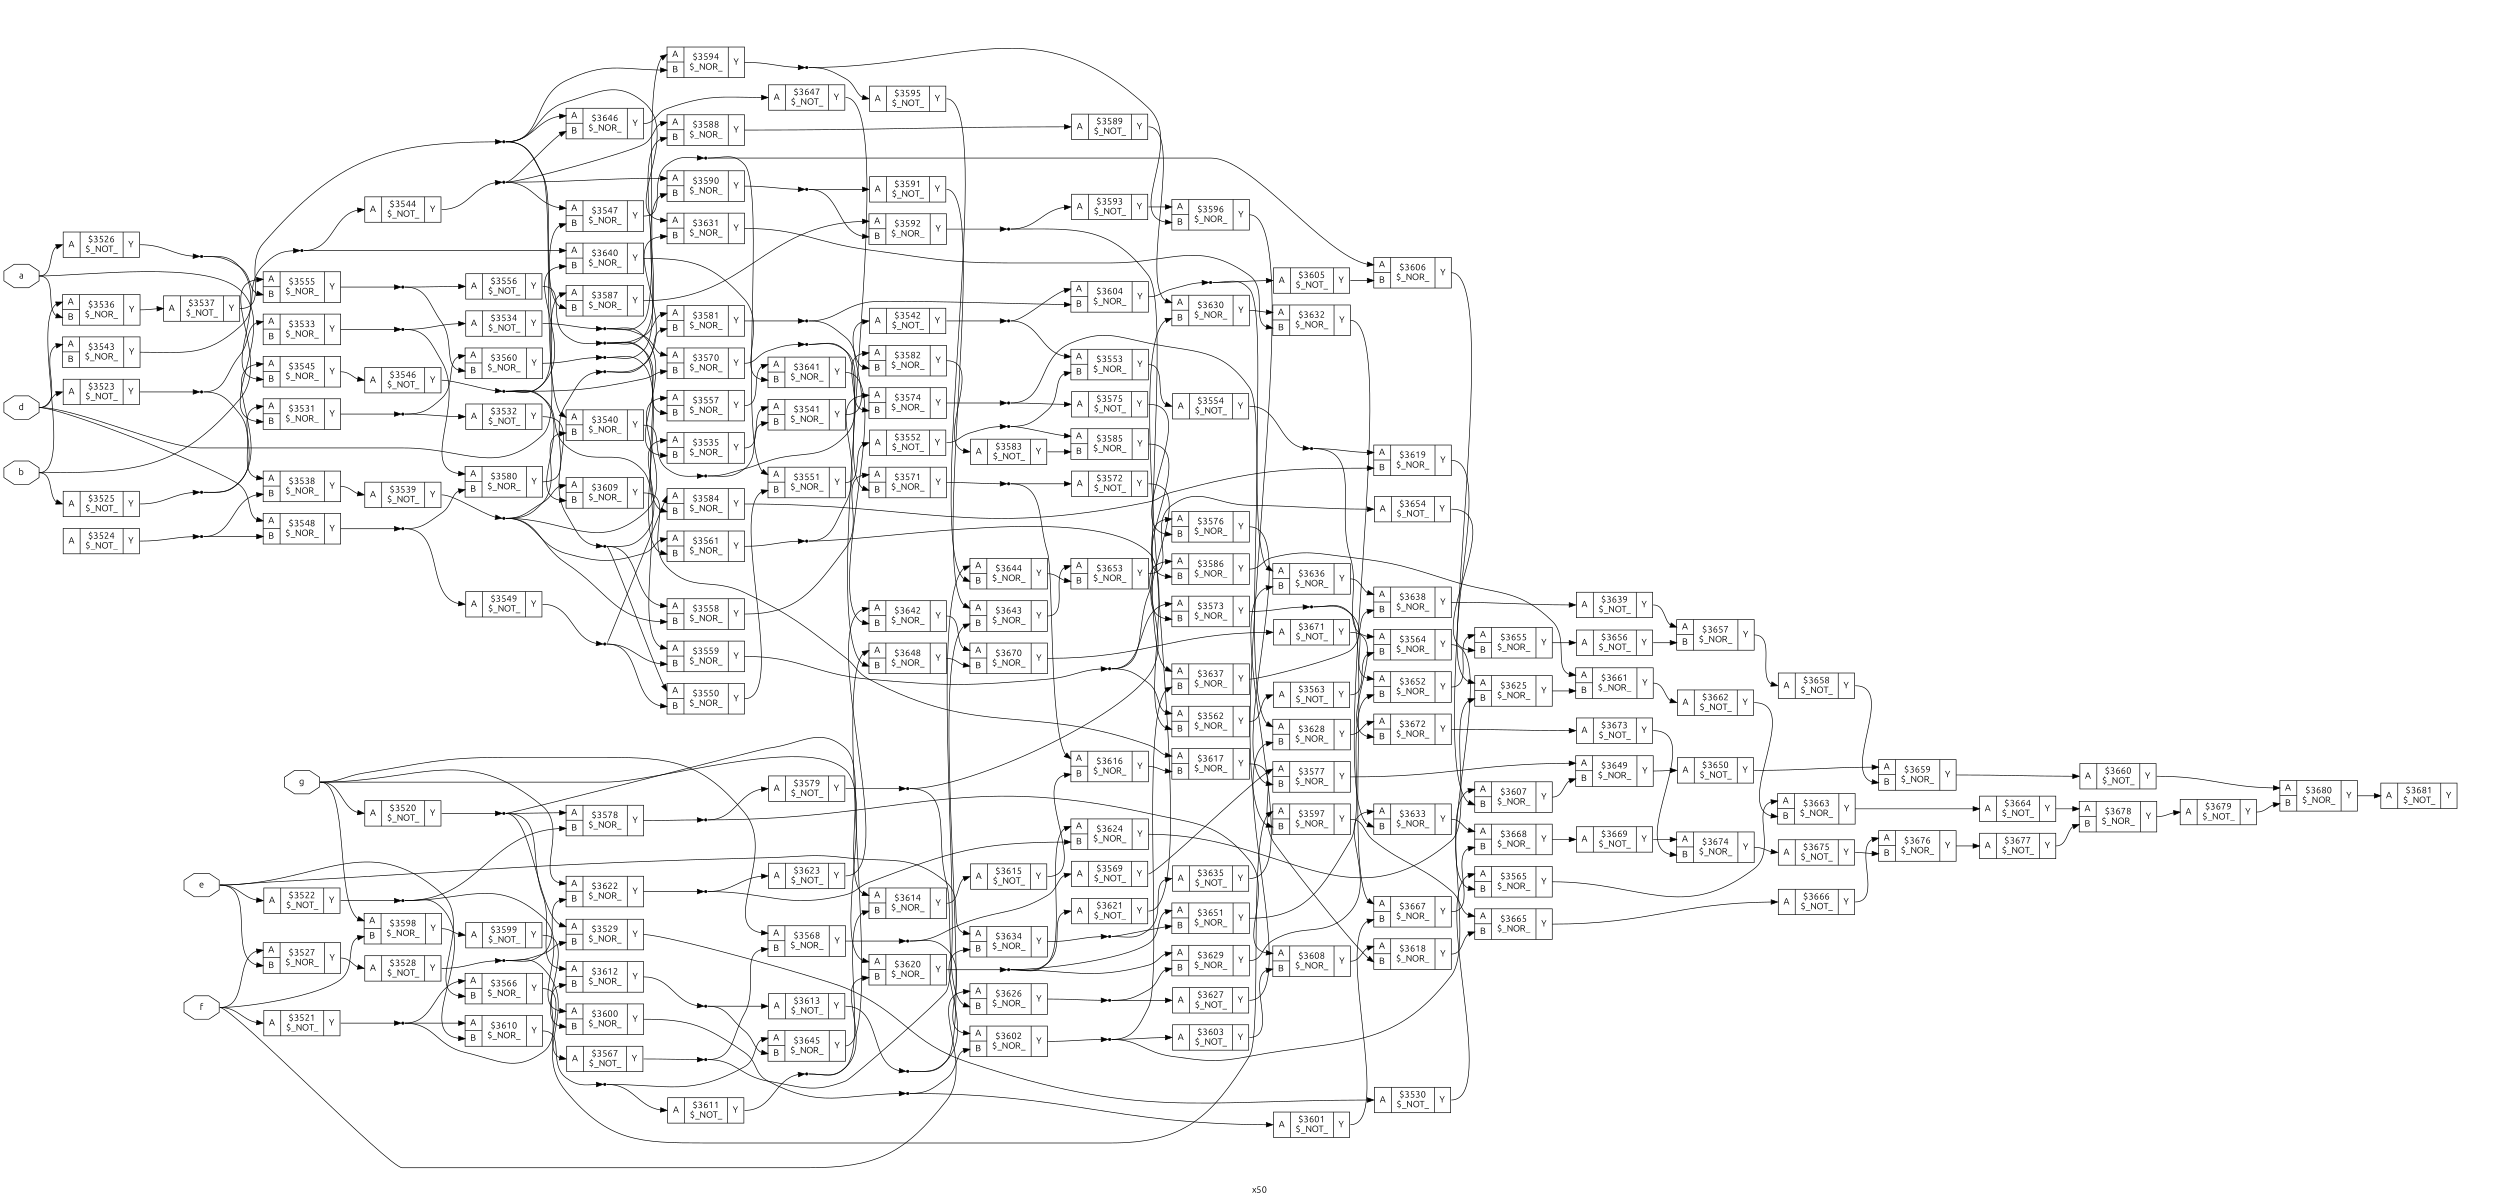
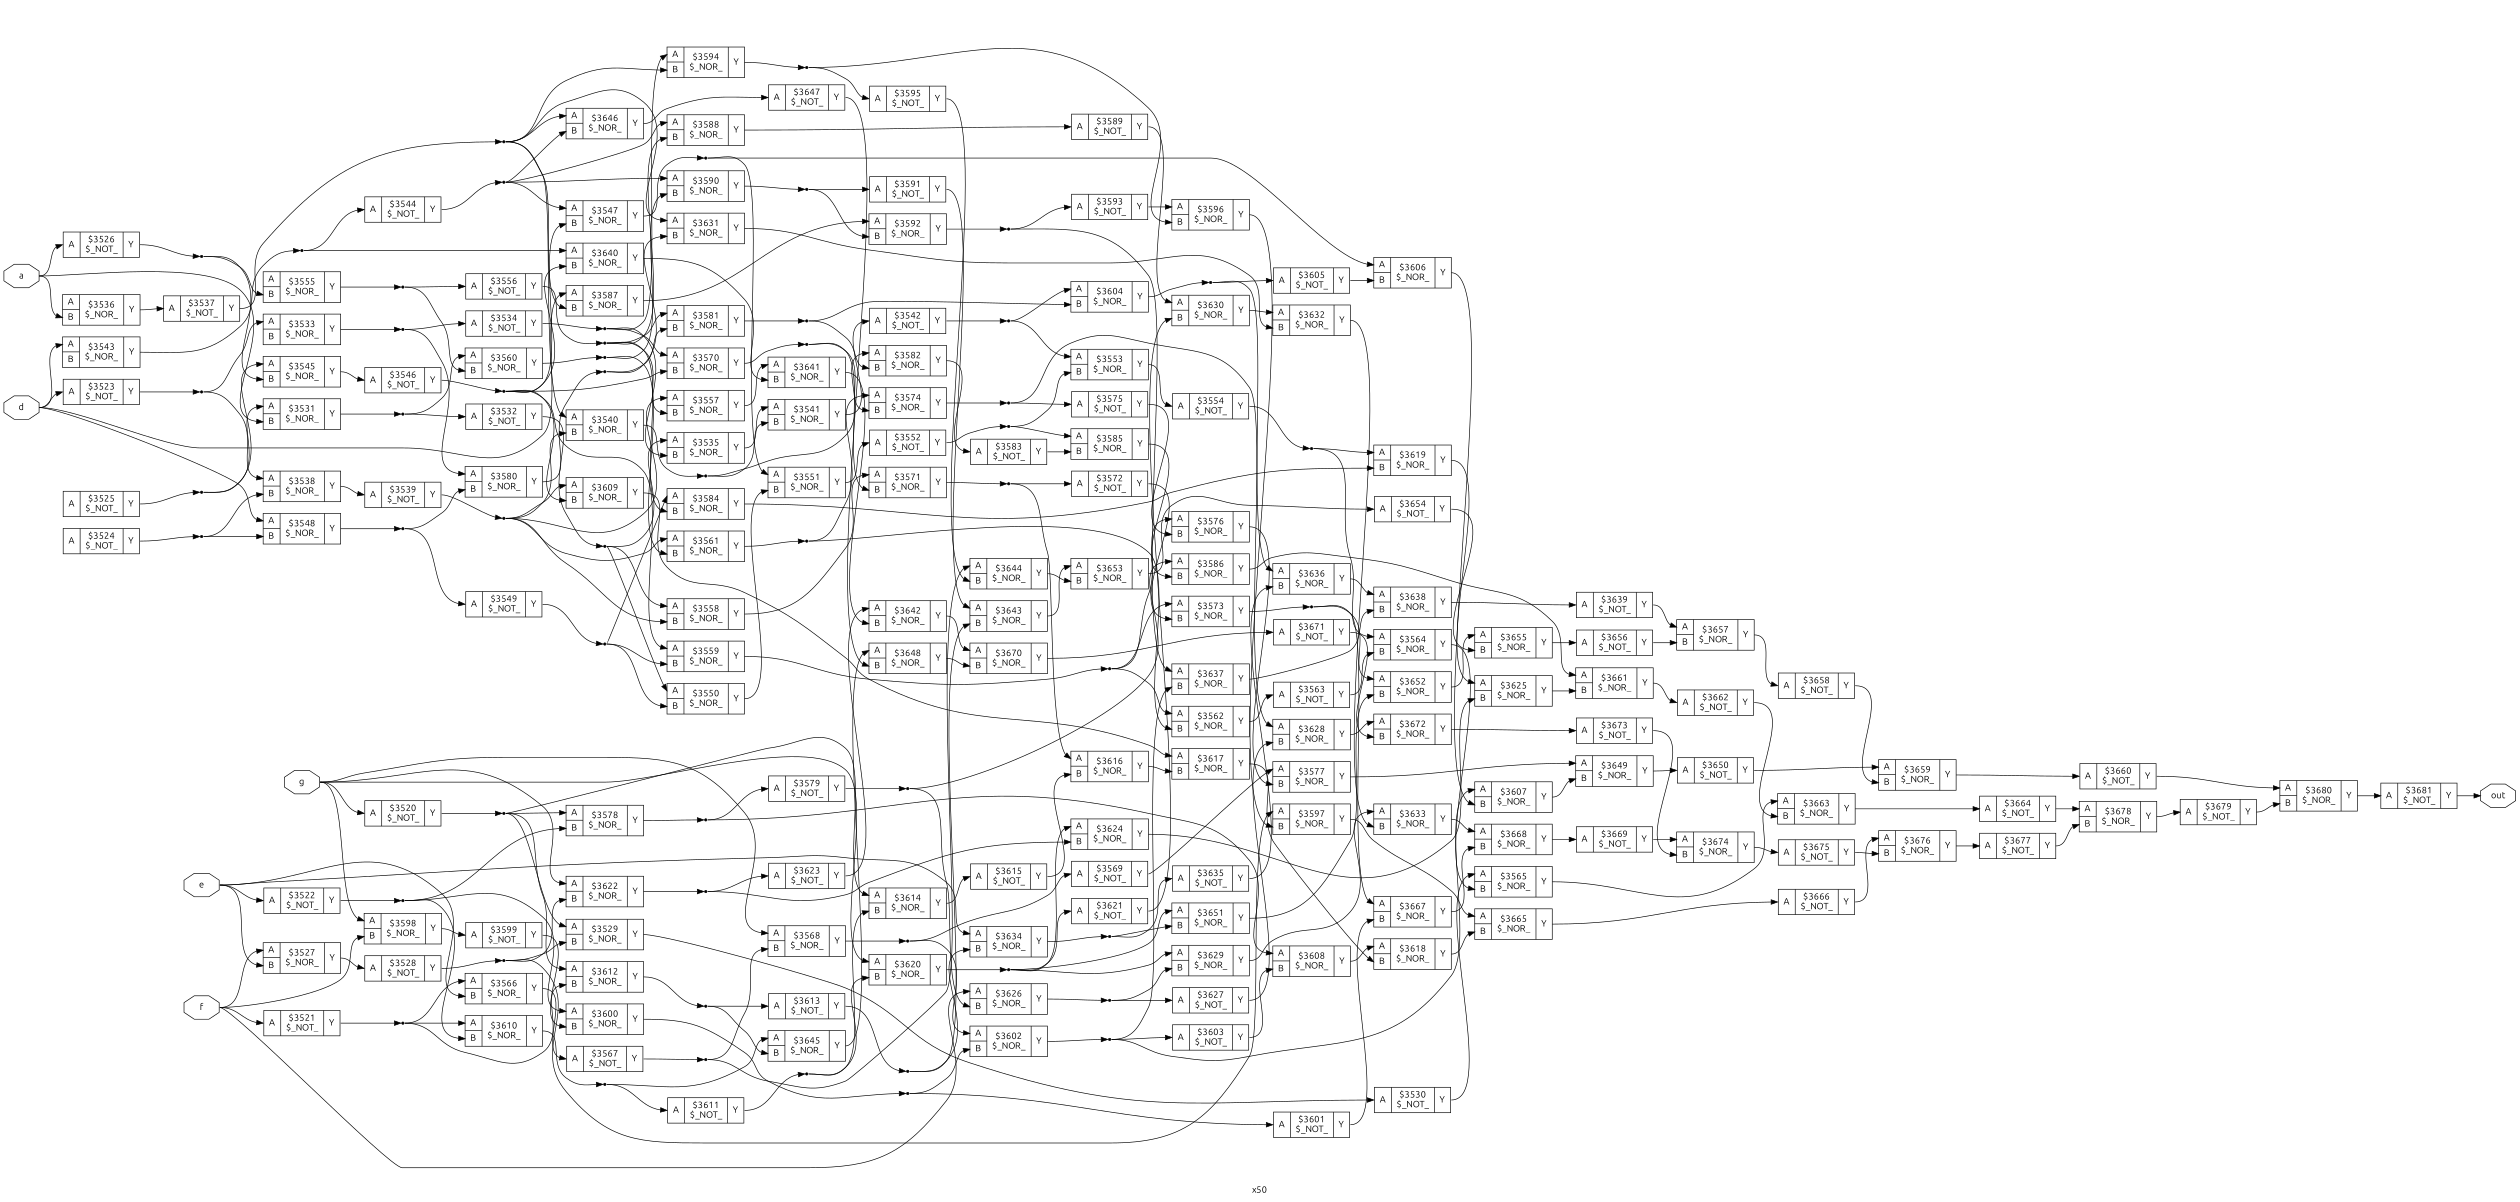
node "b": removed
node "out": added
